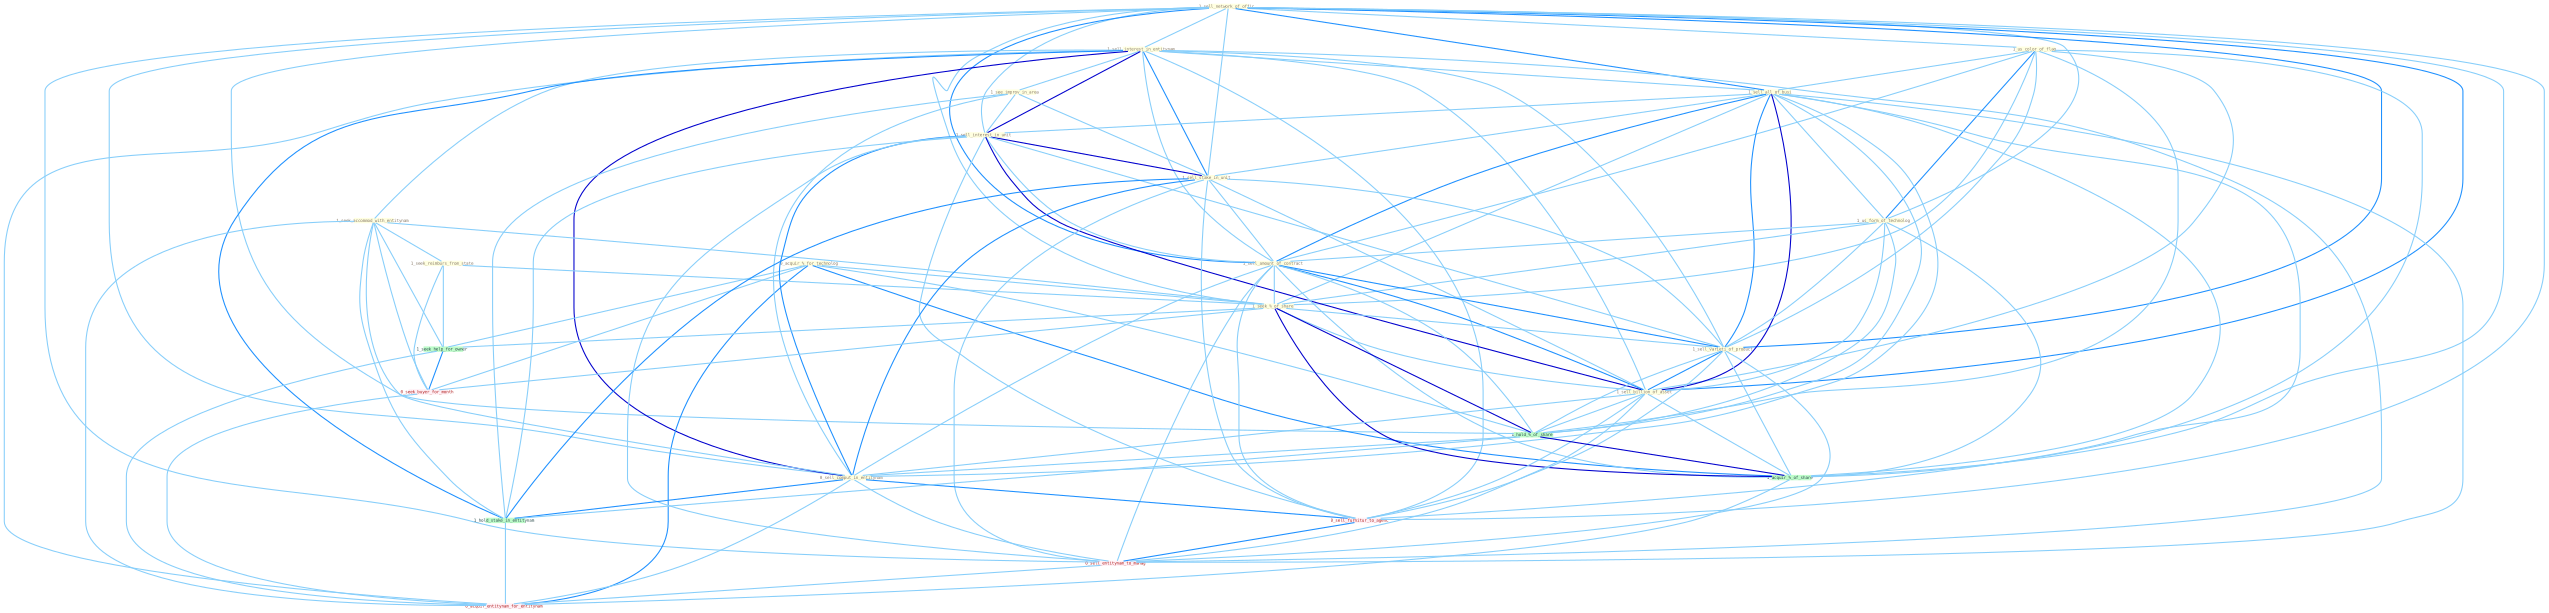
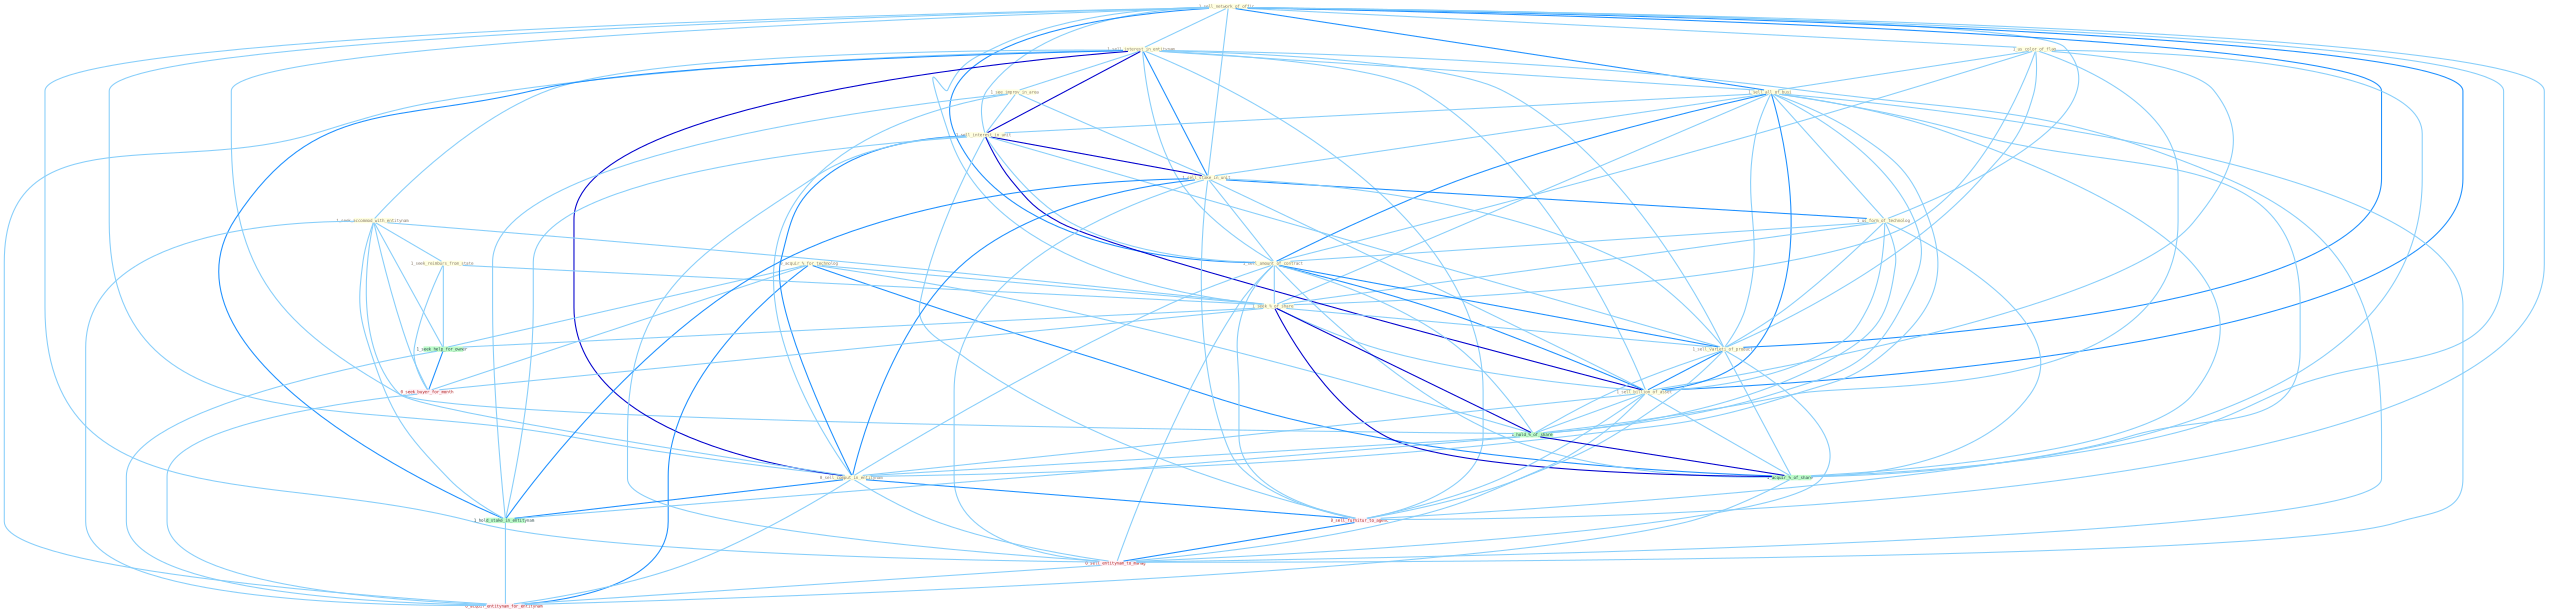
edge "1_us_color_of_flag" -- "1_us_form_of_technolog": now "1_sell_stake_in_unit" -- "1_us_form_of_technolog"
edge "1_sell_all_of_busi" -- "1_sell_varieti_of_product": color #1e90ff -> #87cefa
edge "1_sell_all_of_busi" -- "1_sell_billion_of_asset": color #0000cd -> #1e90ff
